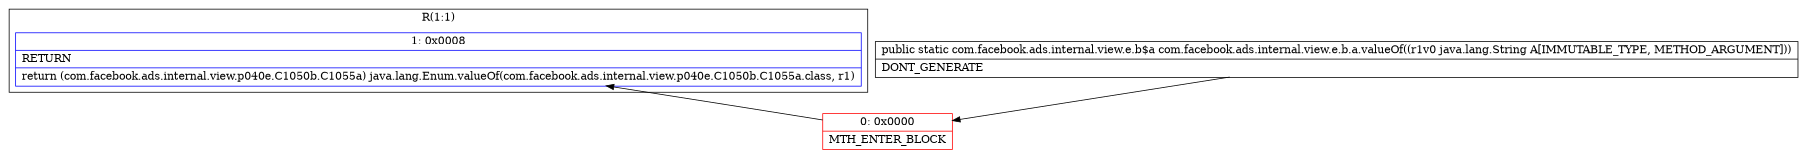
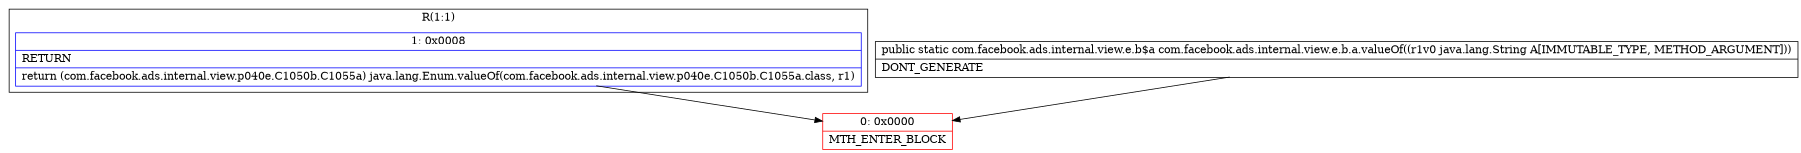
edge "0: 0x0000" -> "1: 0x0008": reversed
